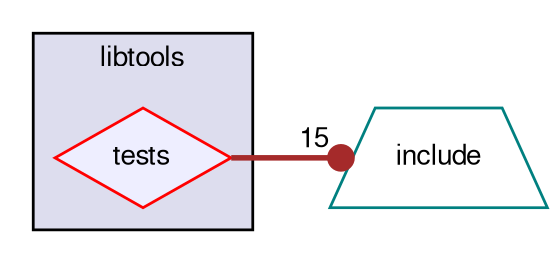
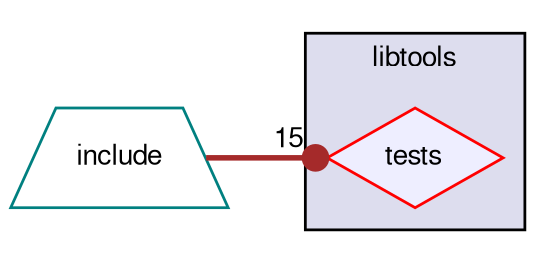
edge "tests" -> "include": reversed
